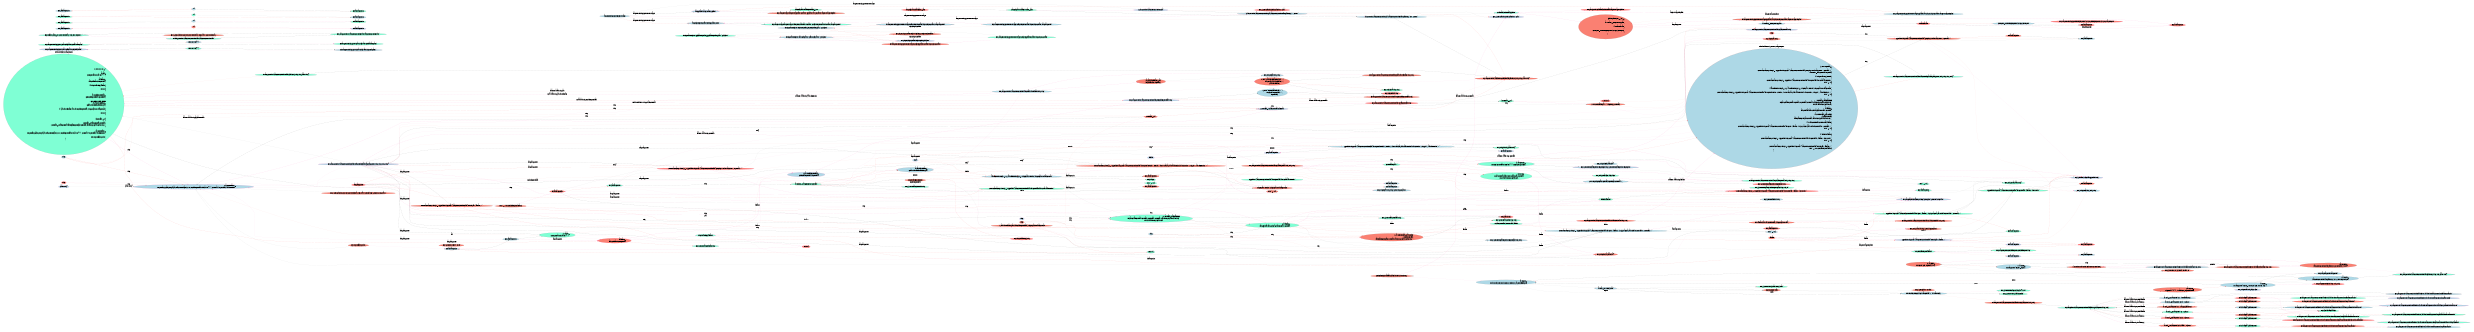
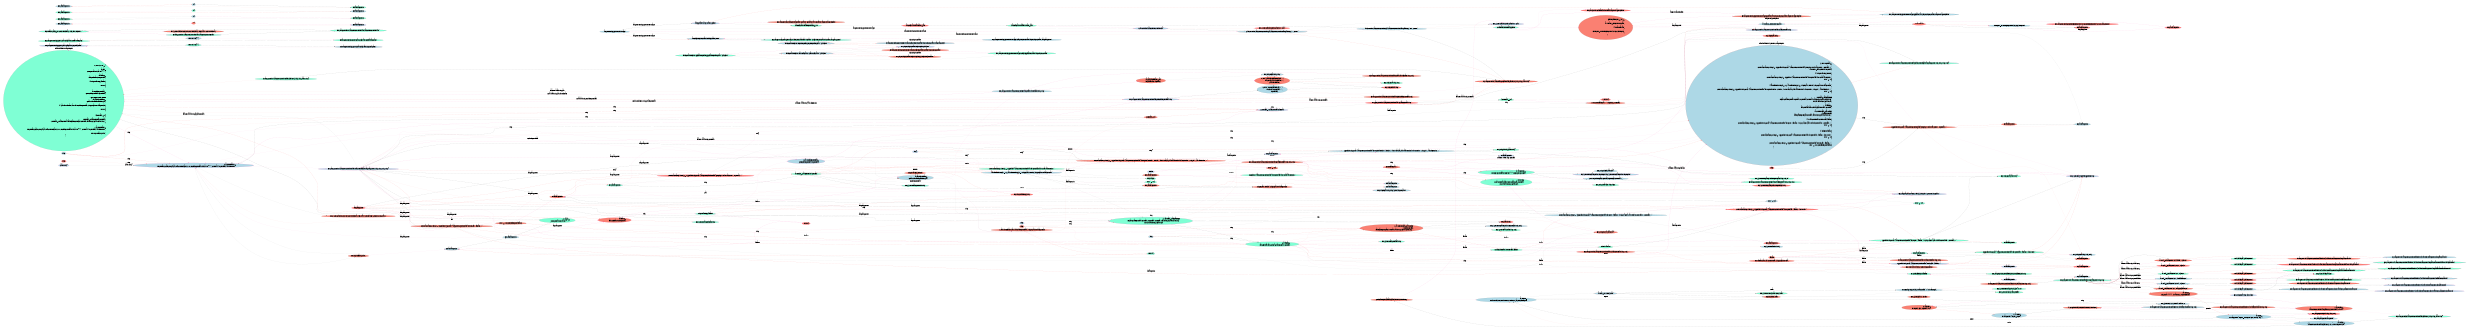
node "requestedPath.Equals(''/'')": fillcolor aquamarine -> salmon
node "Entry System.Func<TResult>.Invoke()": removed
edge "fileName" -> "new GenericFileResponse(fileName)": label "Nancy.Bootstrapper.IPipelines" -> "fileName"
node "Entry System.Func<T1, T2, TResult>.Invoke(T1, T2)": fillcolor salmon -> lightblue
